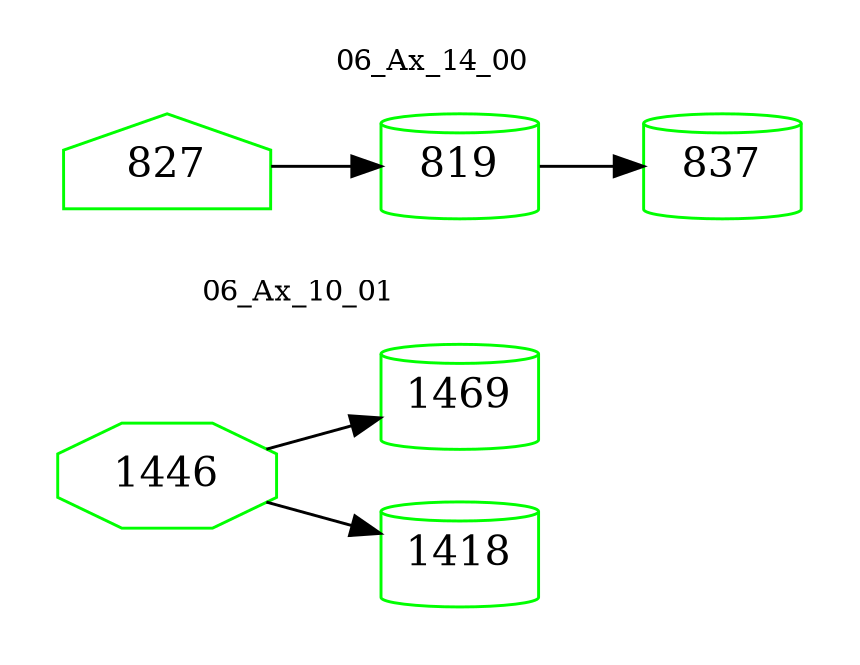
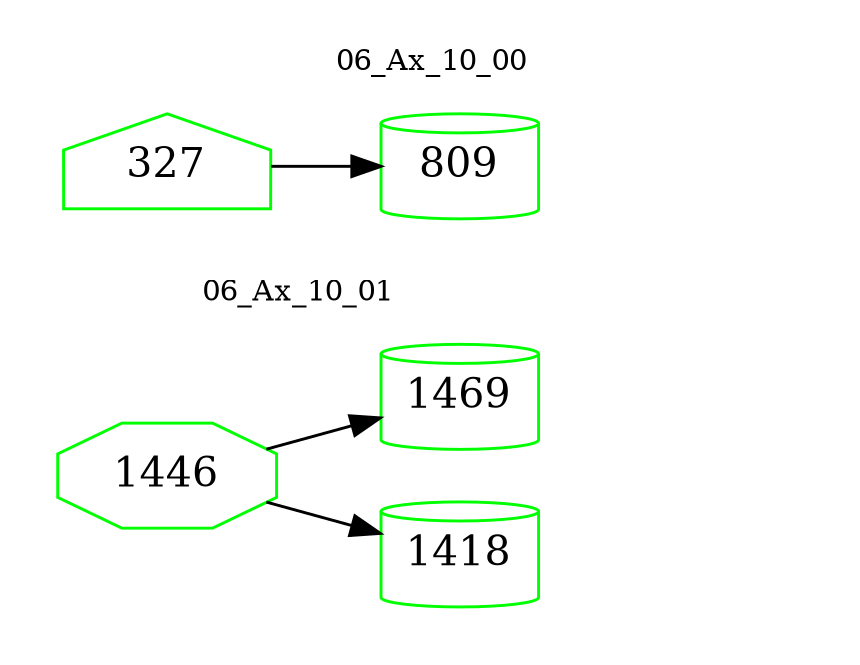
cluster "06_Ax_14_00": label "06_Ax_14_00" -> "06_Ax_10_00"
node "827": label "827" -> "327"
node "819": label "819" -> "809"
node "837": removed
